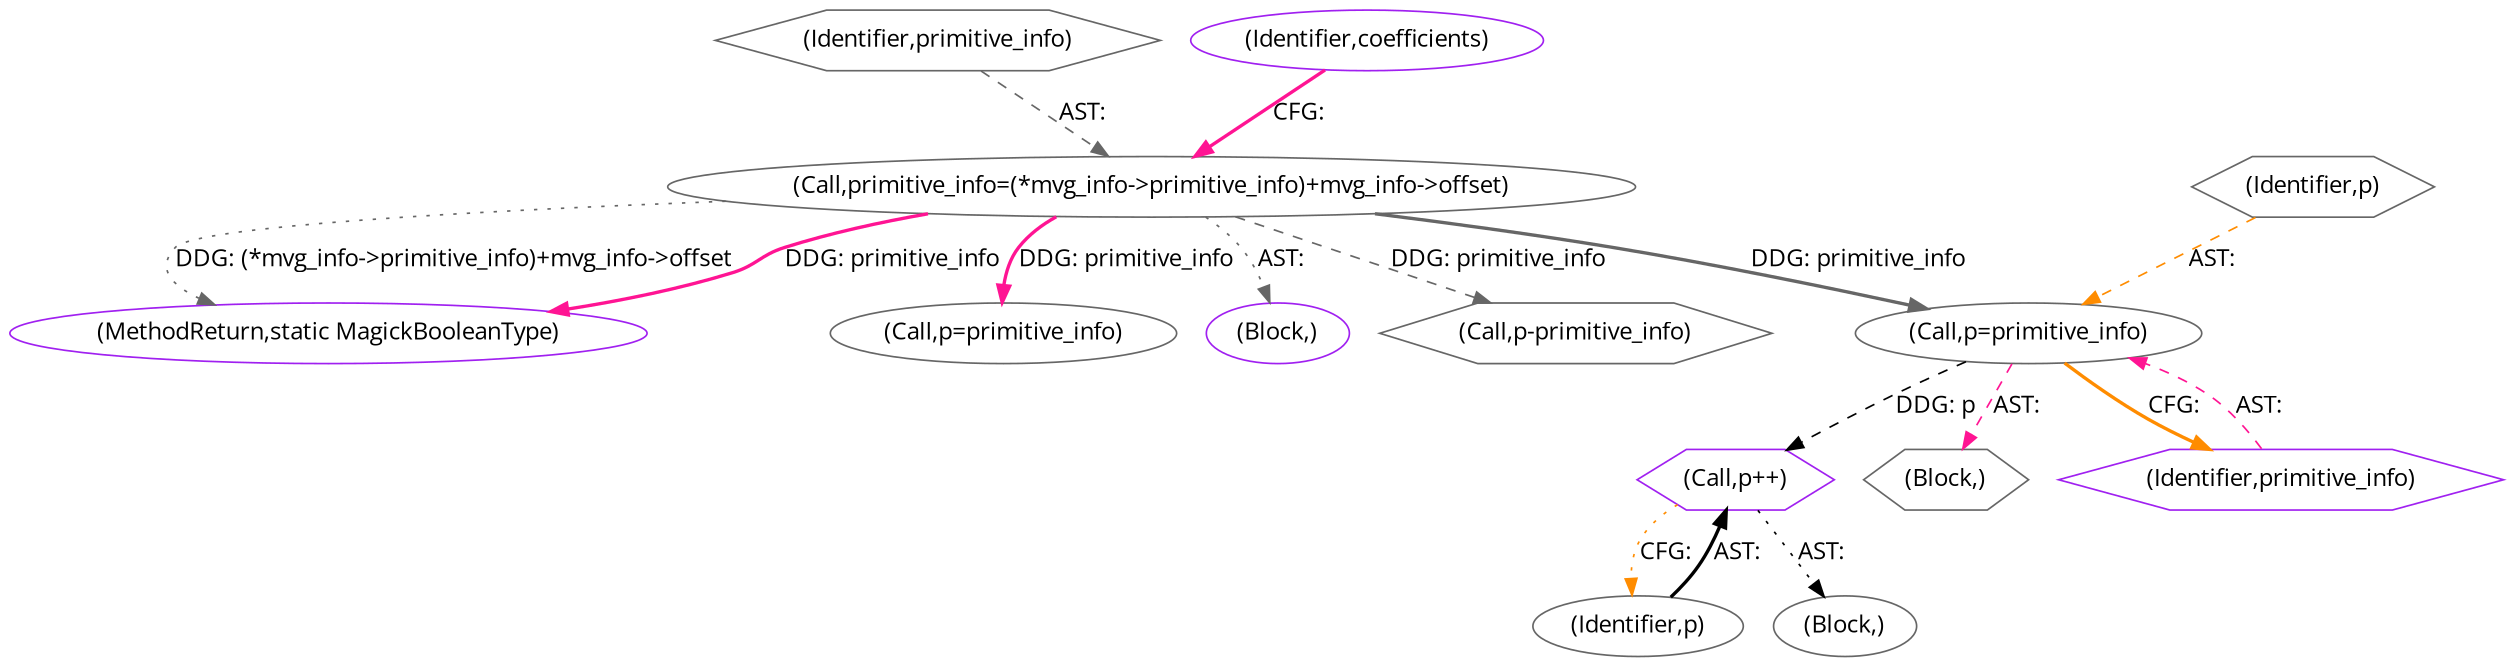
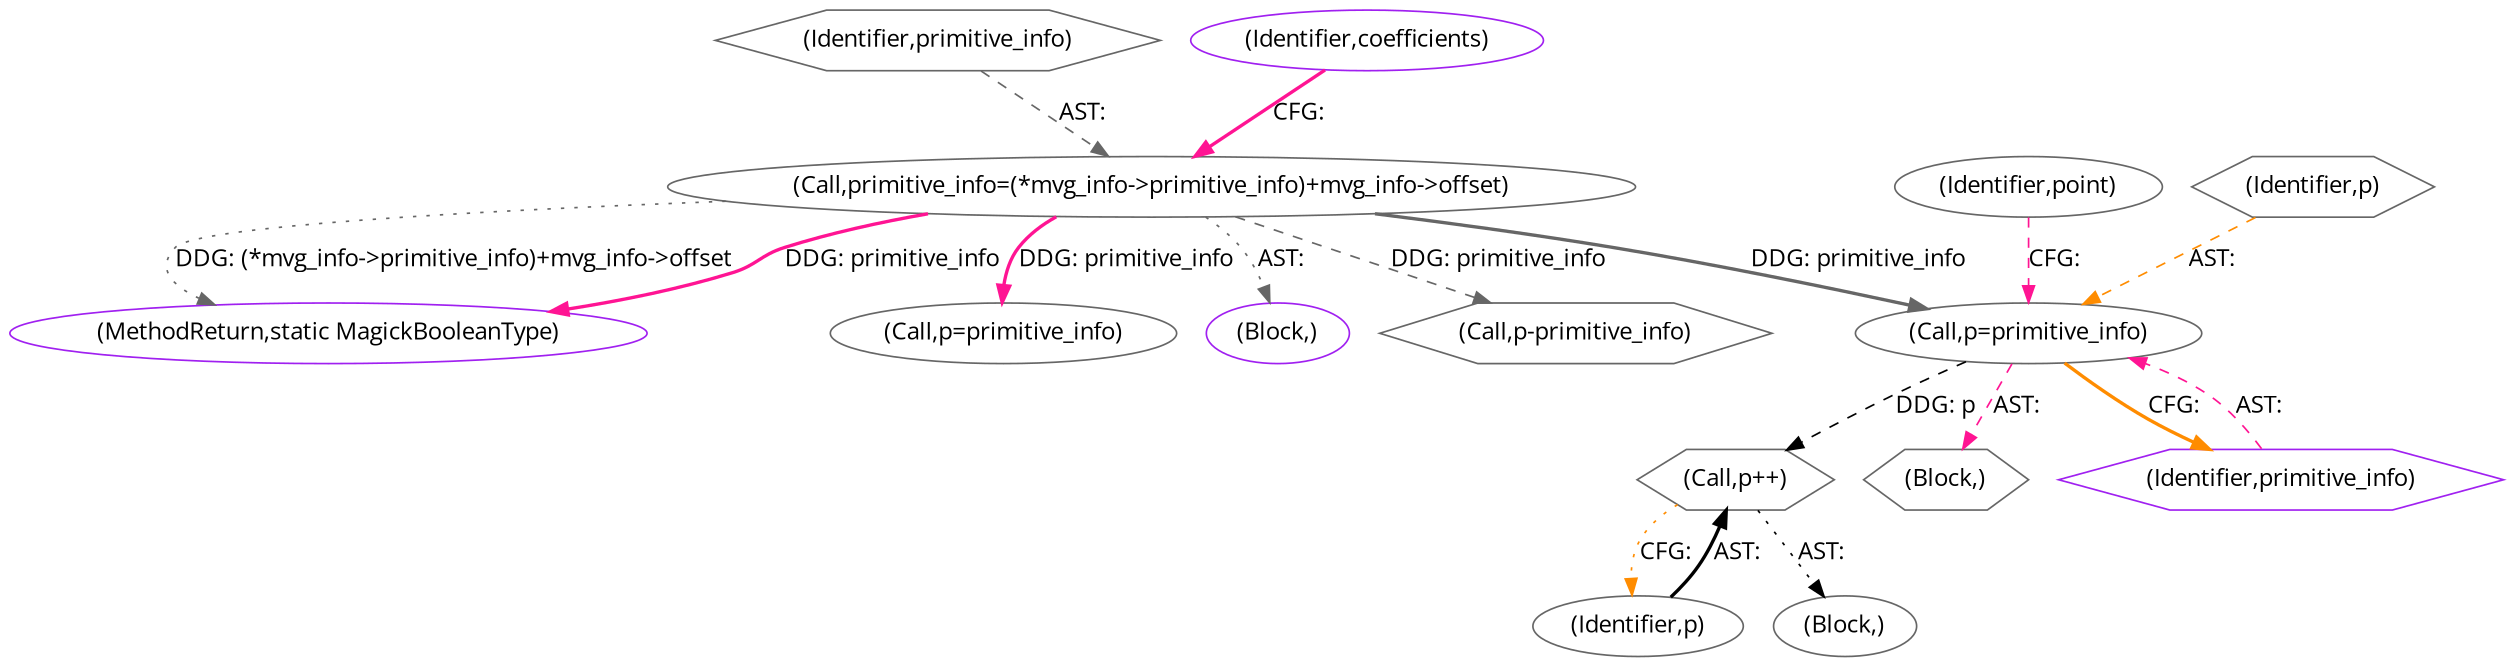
node "(Identifier,point)": added
node "(Call,p++)": color purple -> gray40
